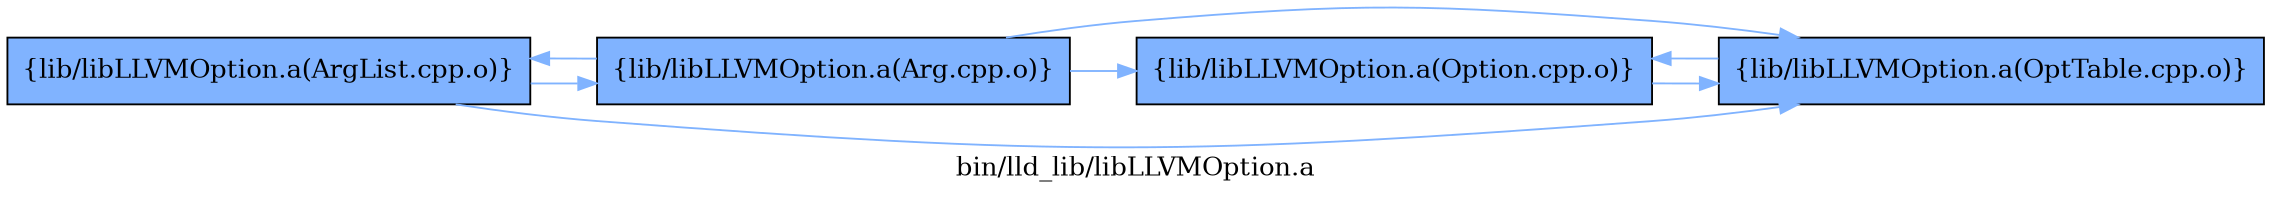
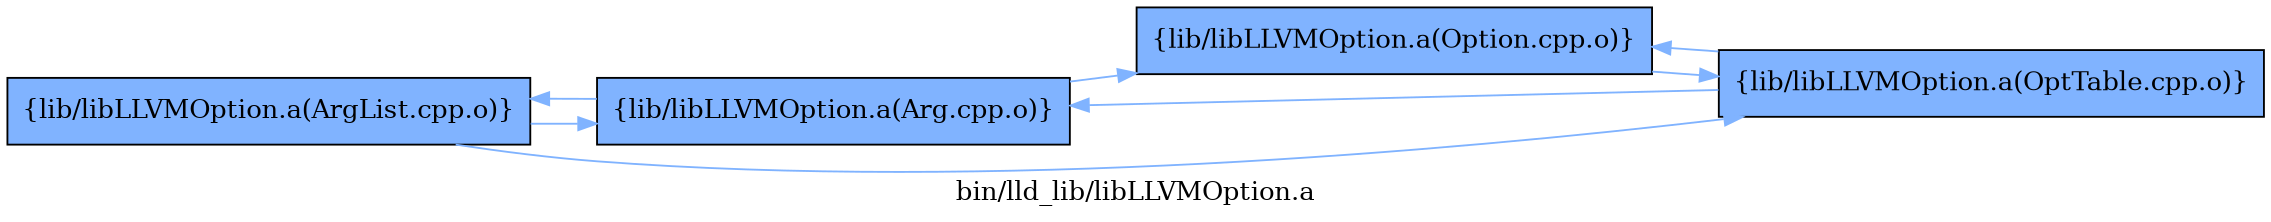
edge "{lib/libLLVMOption.a(Arg.cpp.o)}" -> "{lib/libLLVMOption.a(OptTable.cpp.o)}": reversed
